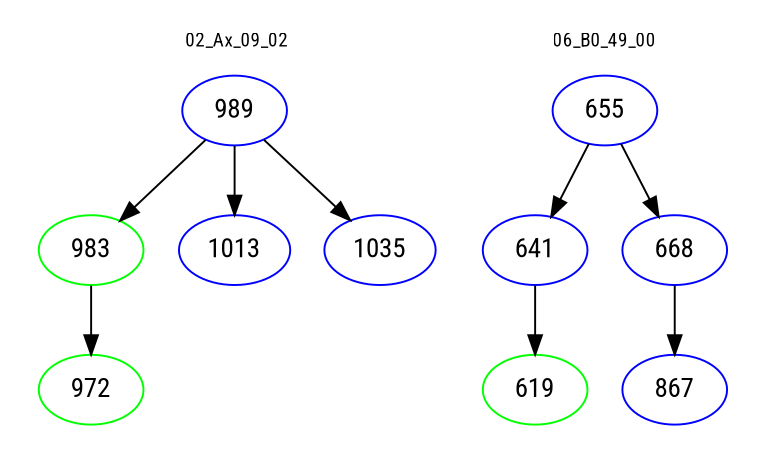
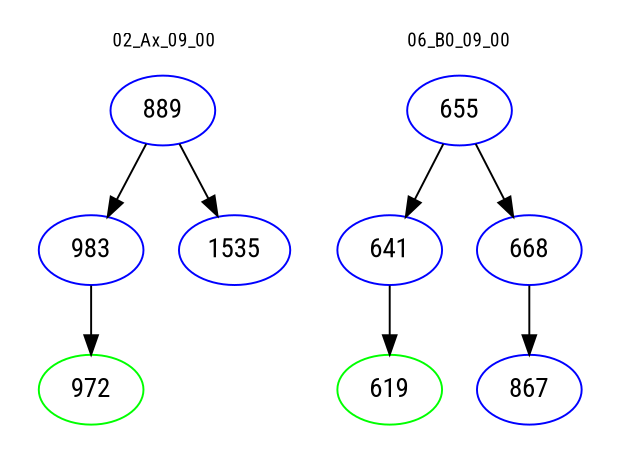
cluster "02_Ax_09_02": label "02_Ax_09_02" -> "02_Ax_09_00"
cluster "06_B0_49_00": label "06_B0_49_00" -> "06_B0_09_00"
node "989": label "989" -> "889"
node "983": color green -> blue
node "1013": removed
node "1035": label "1035" -> "1535"
